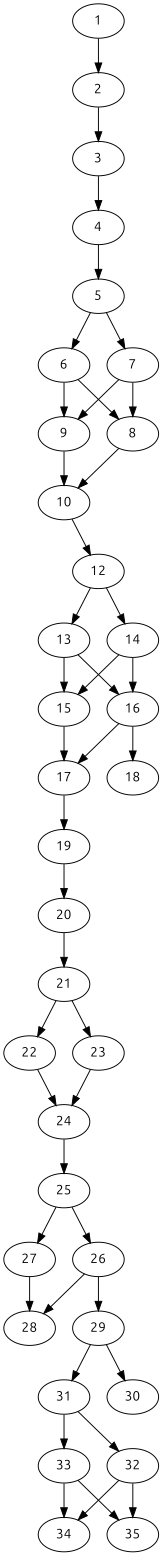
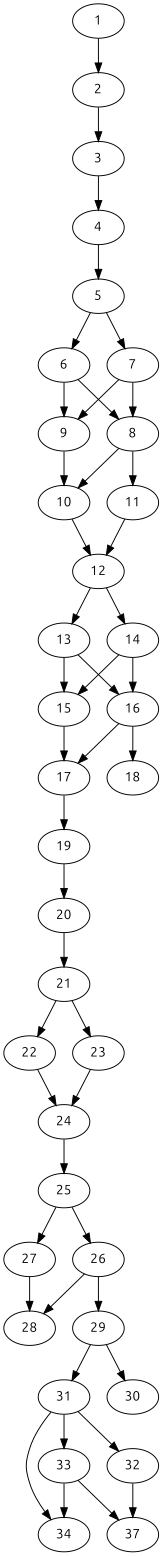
node "11": added
edge "32" -> "34": now "31" -> "34"
node "35": label "35" -> "37"
